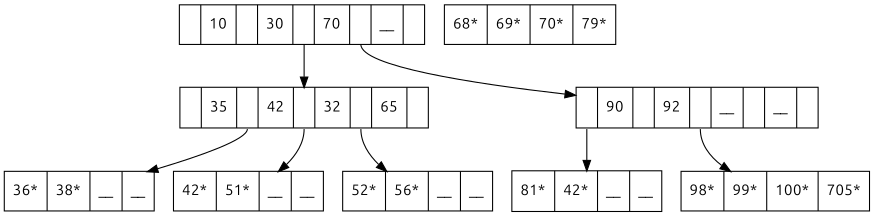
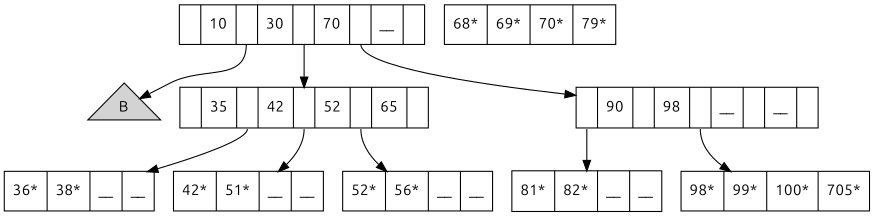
node "35": text "32" -> "52"
node "90": text "92" -> "98"
node "B": added
node "81*": text "42*" -> "82*"
